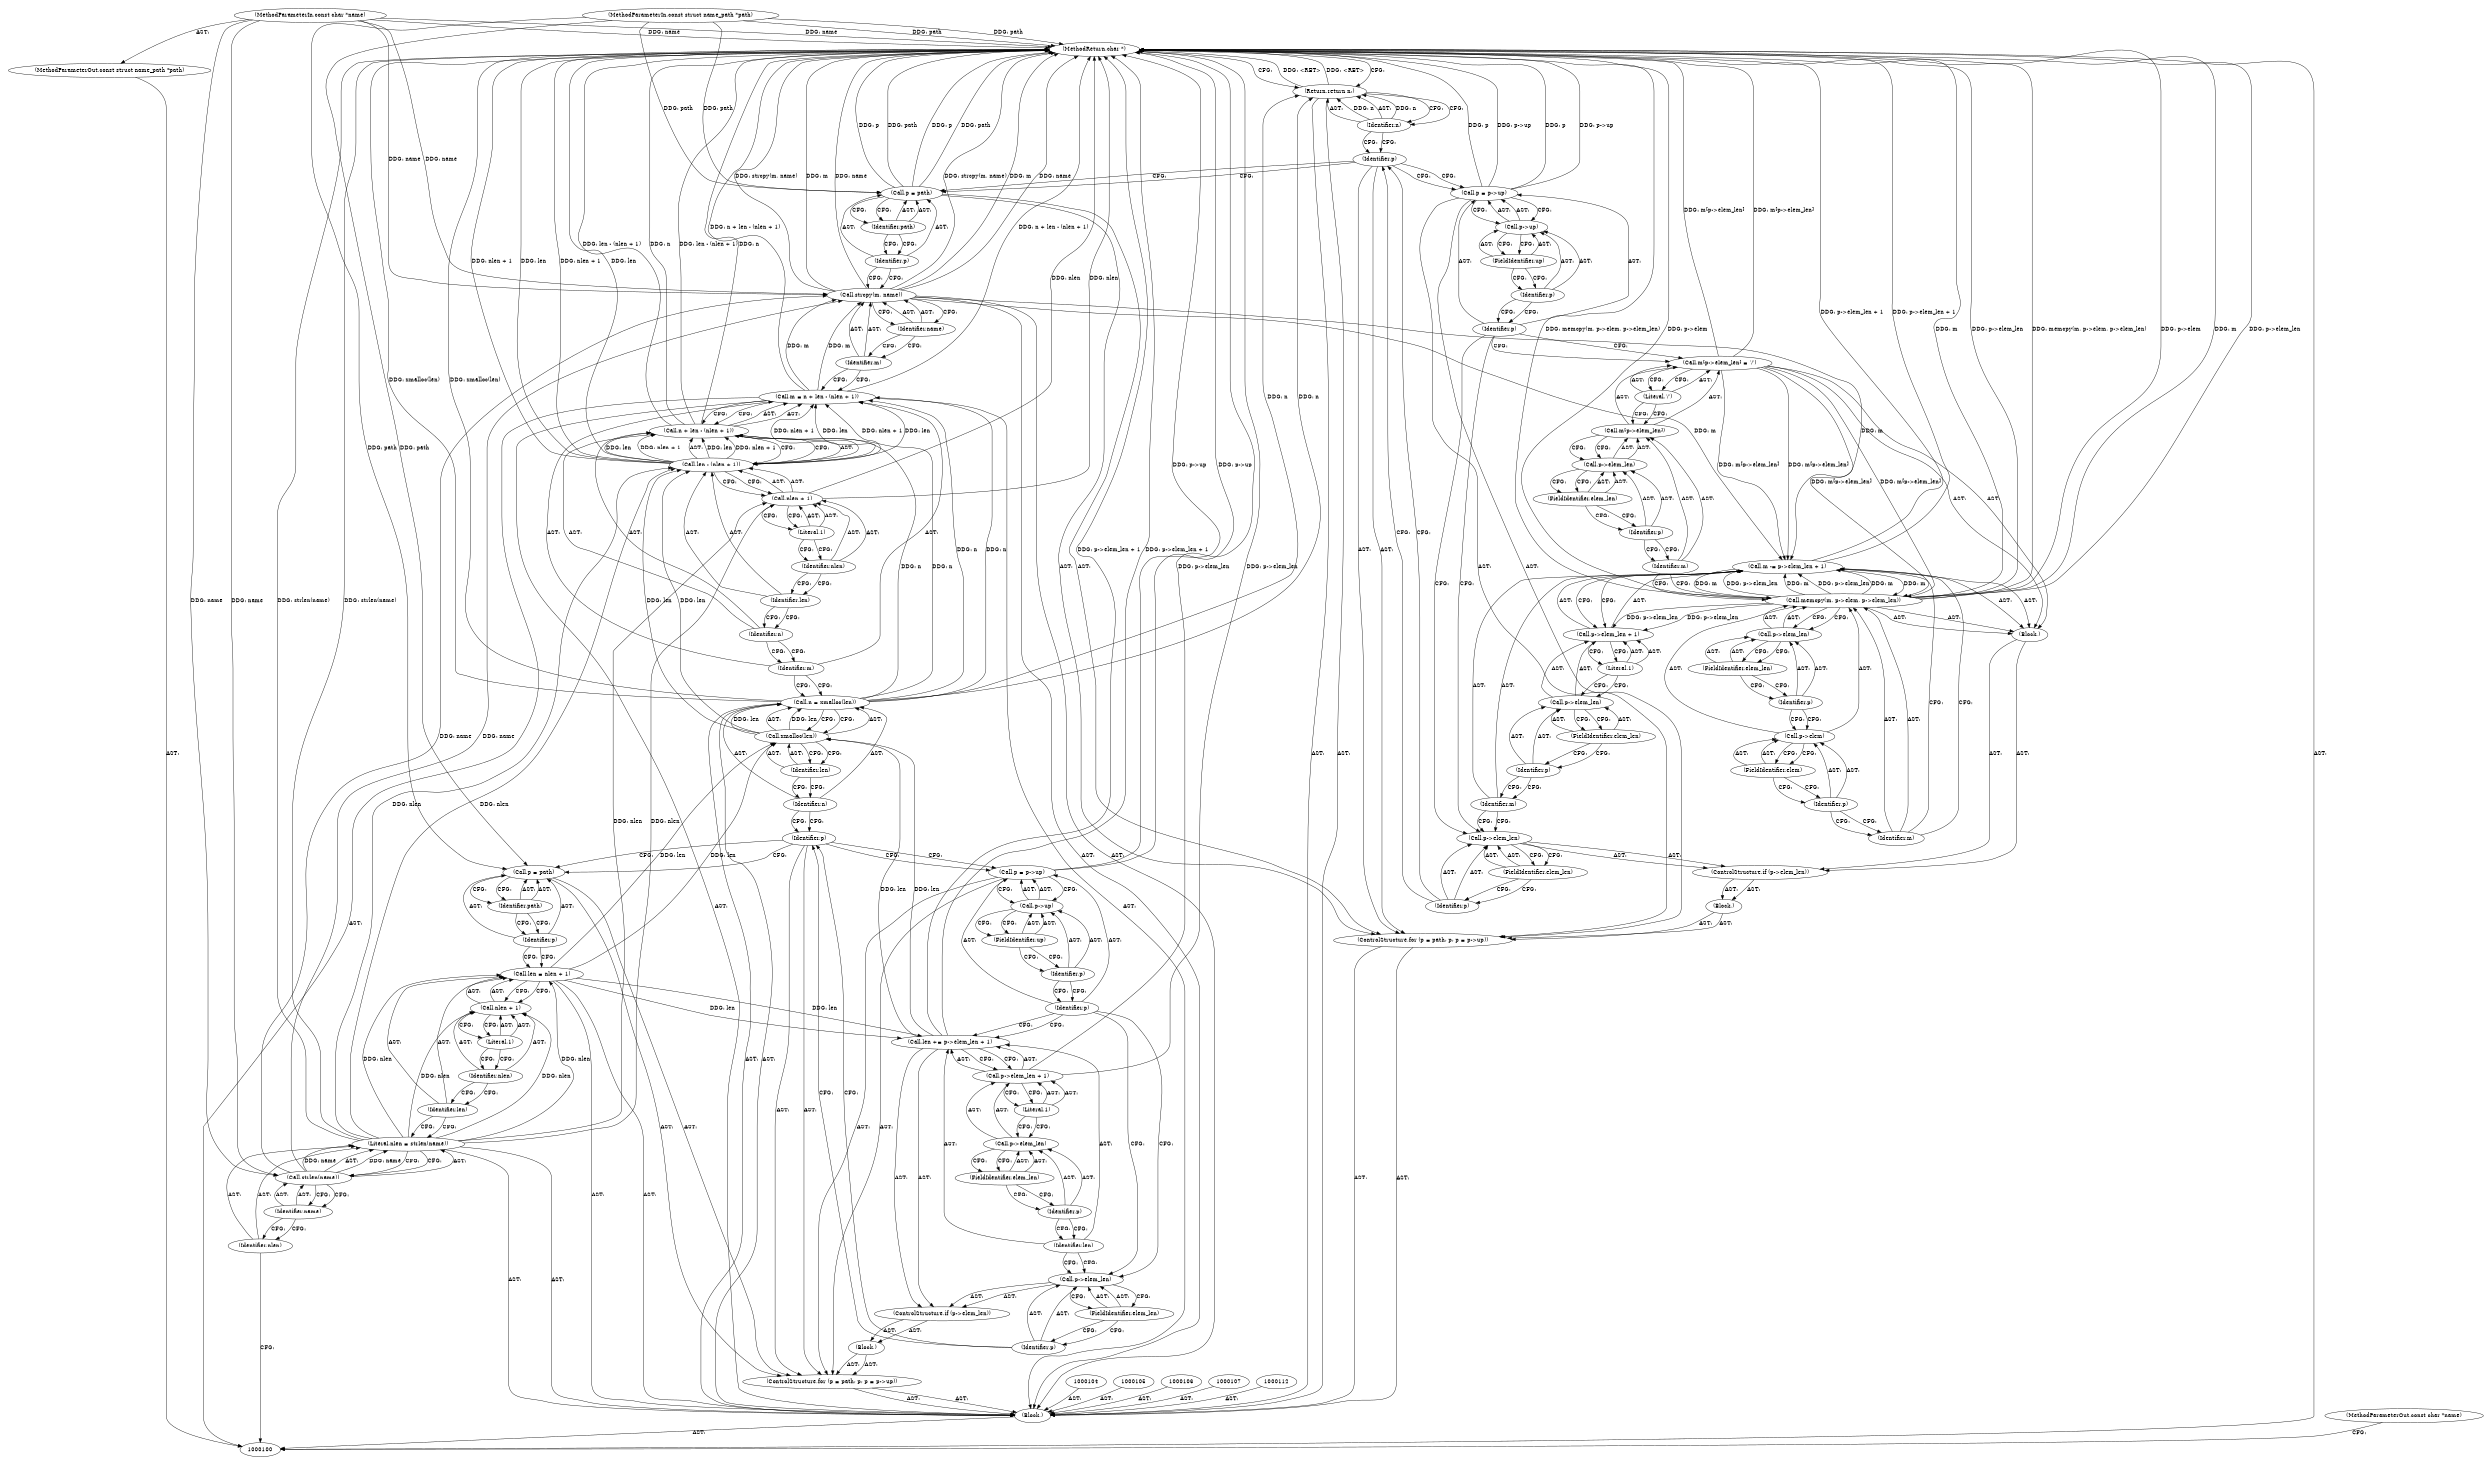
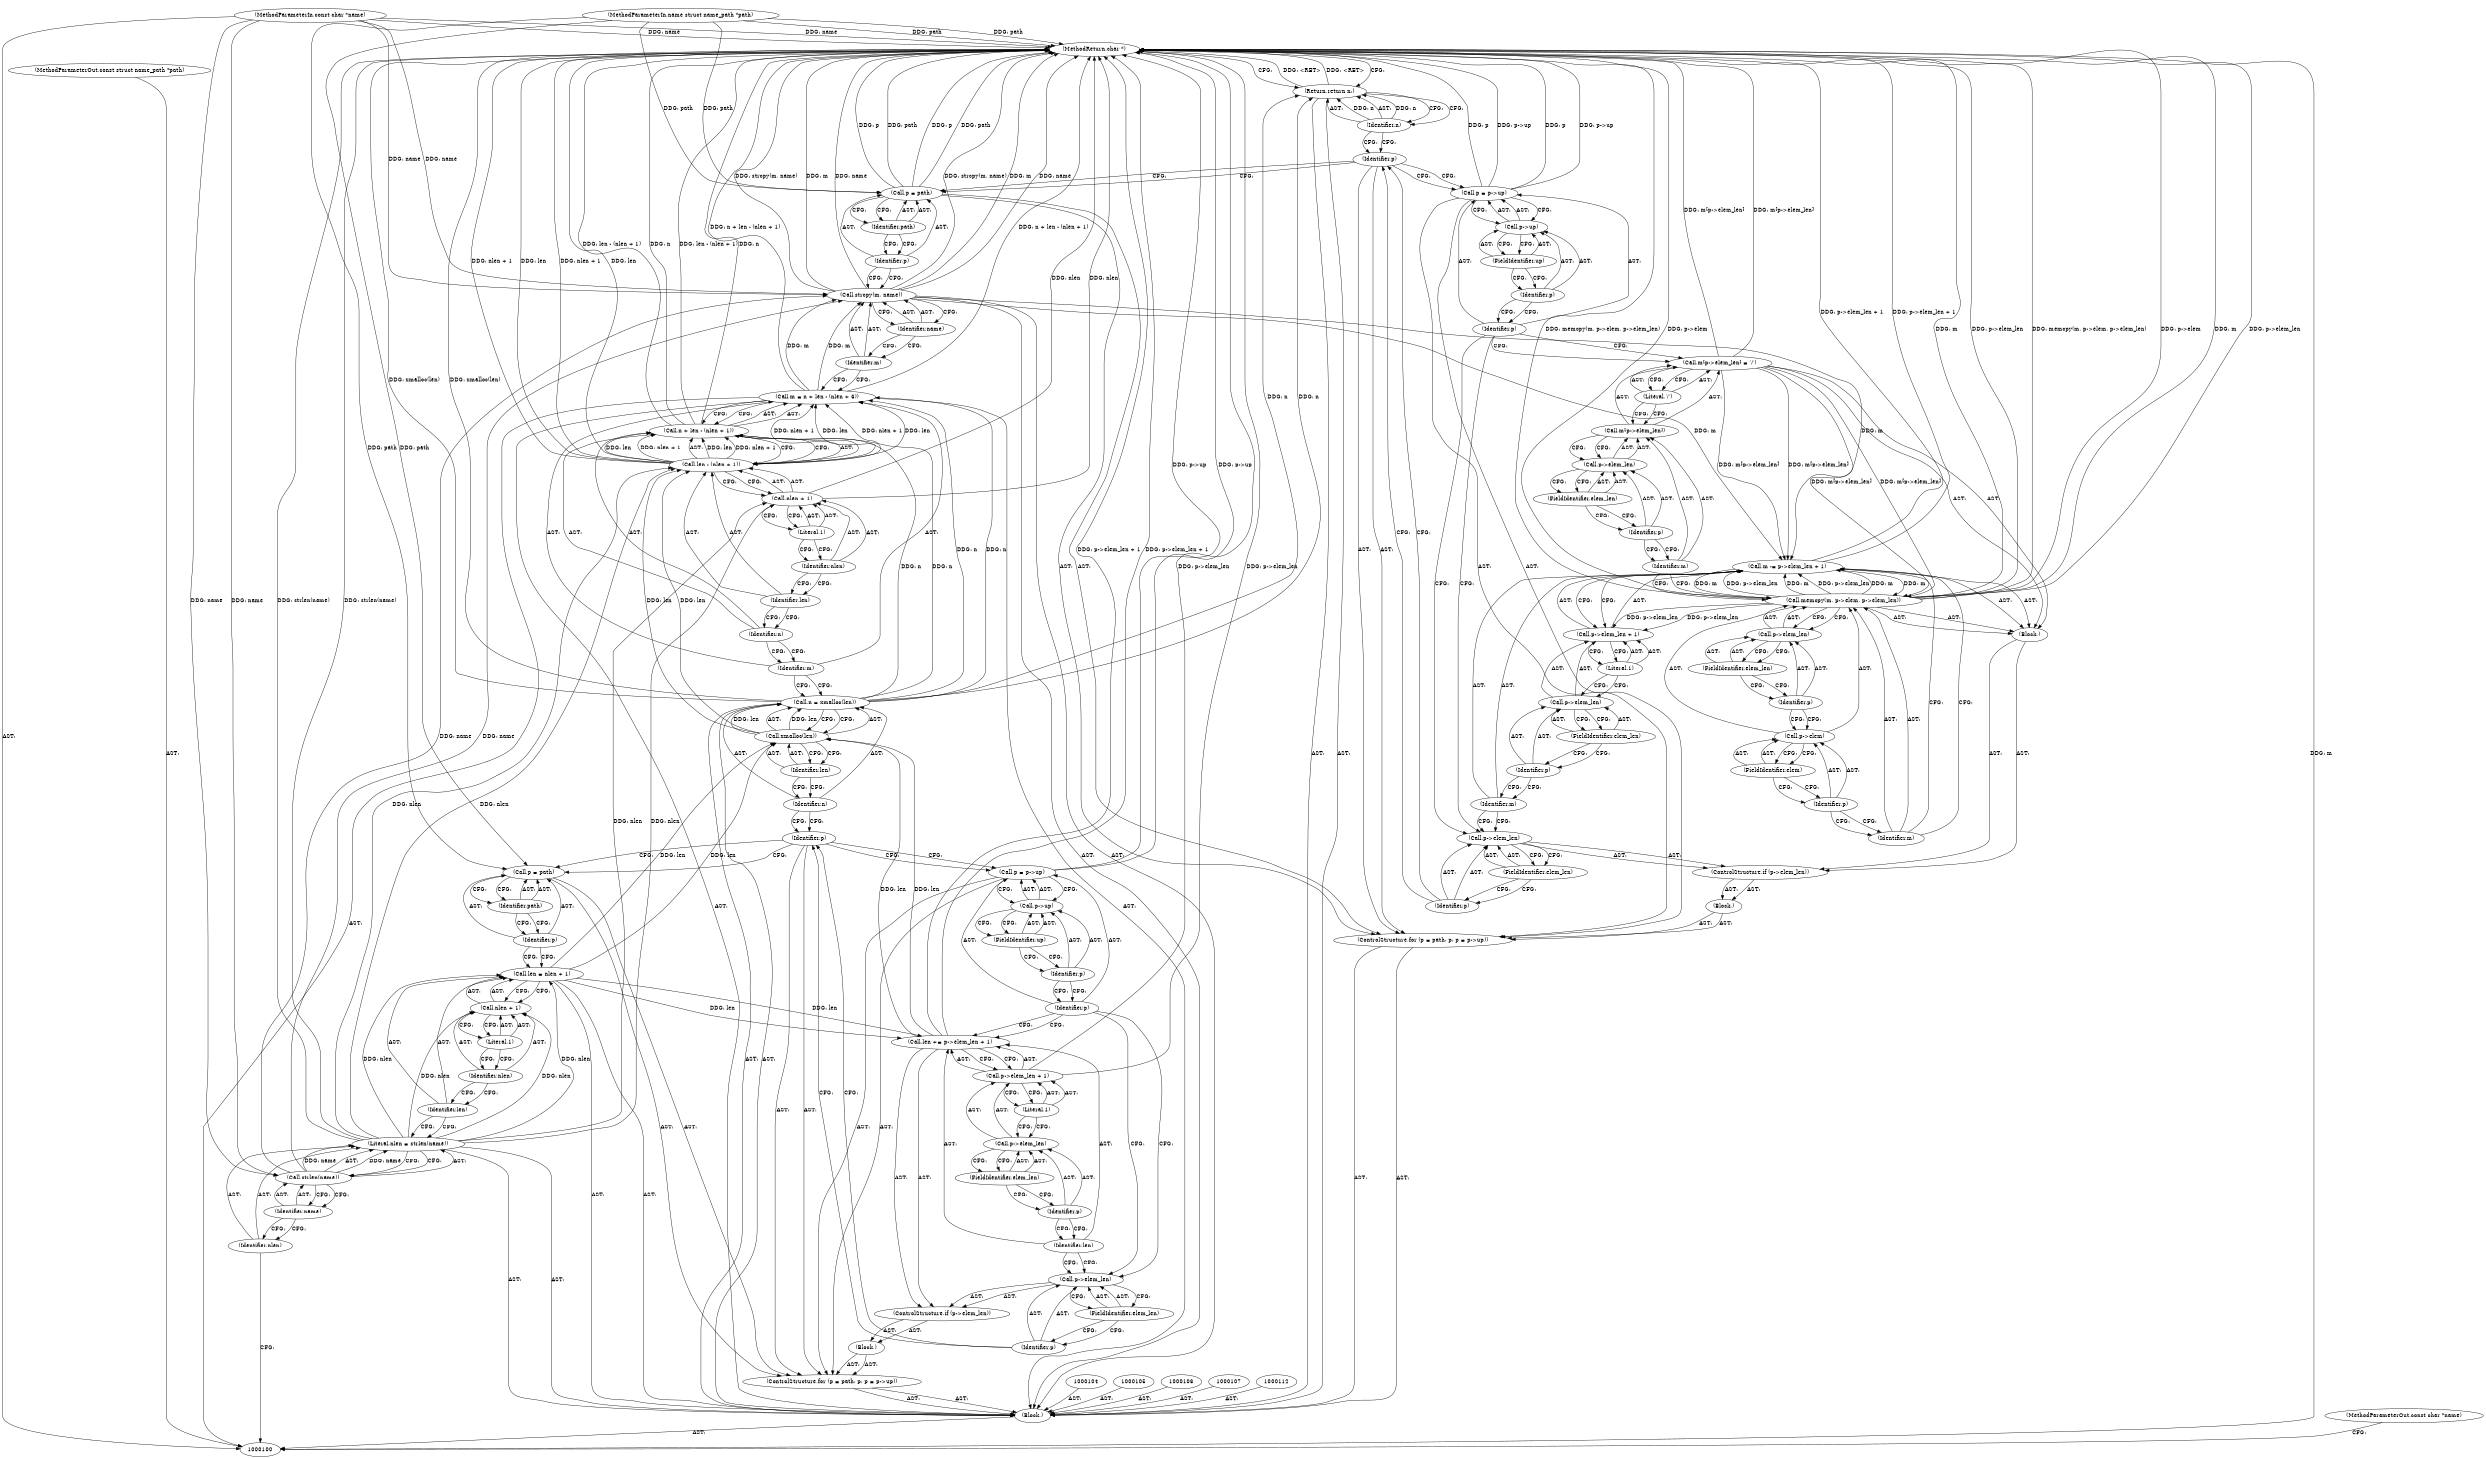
node "(MethodParameterIn,const struct name_path *path)": label "(MethodParameterIn,const struct name_path *path)" -> "(MethodParameterIn,name struct name_path *path)"
edge "(MethodParameterIn,const char *name)" -> "(MethodParameterOut,const struct name_path *path)": now "(MethodParameterIn,const char *name)" -> "1000100"
node "(Call,m = n + len - (nlen + 1))": label "(Call,m = n + len - (nlen + 1))" -> "(Call,m = n + len - (nlen + 6))"
edge "(MethodReturn,char *)" -> "1000100": label "AST: " -> "DDG: m"
